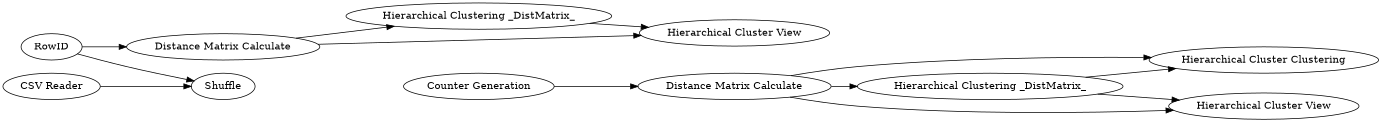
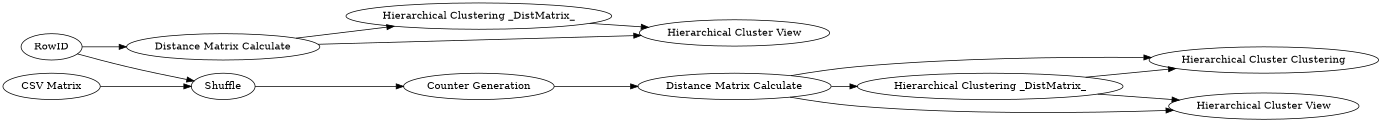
node "CSV Reader": label "CSV Reader" -> "CSV Matrix"
edge "Shuffle" -> "Counter Generation": added
